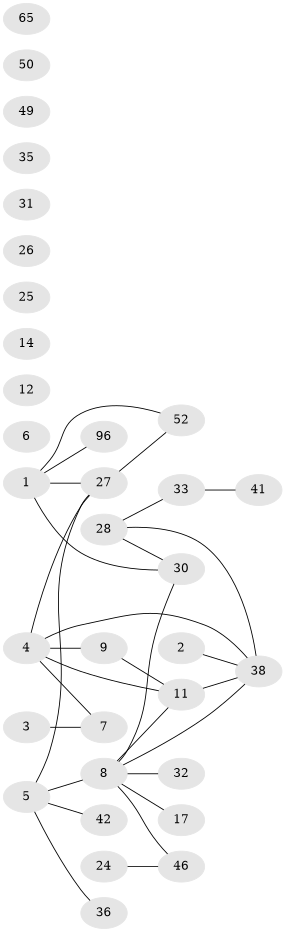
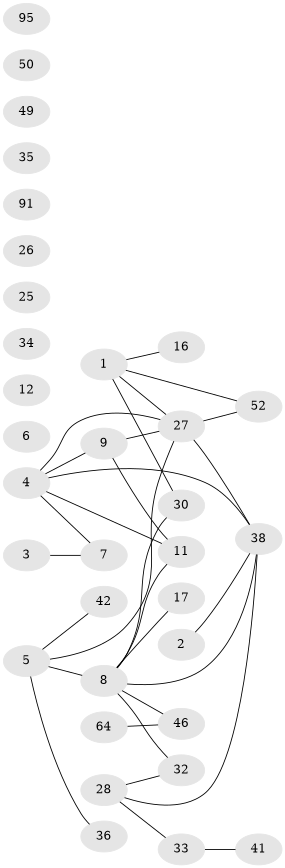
node "65": label "65" -> "95"
node "31": label "31" -> "91"
node "14": label "14" -> "34"
edge "27" -- "9": added
node "96": label "96" -> "16"
edge "28" -- "30": now "28" -- "32"
edge "38" -- "11": now "38" -- "27"
node "24": label "24" -> "64"
